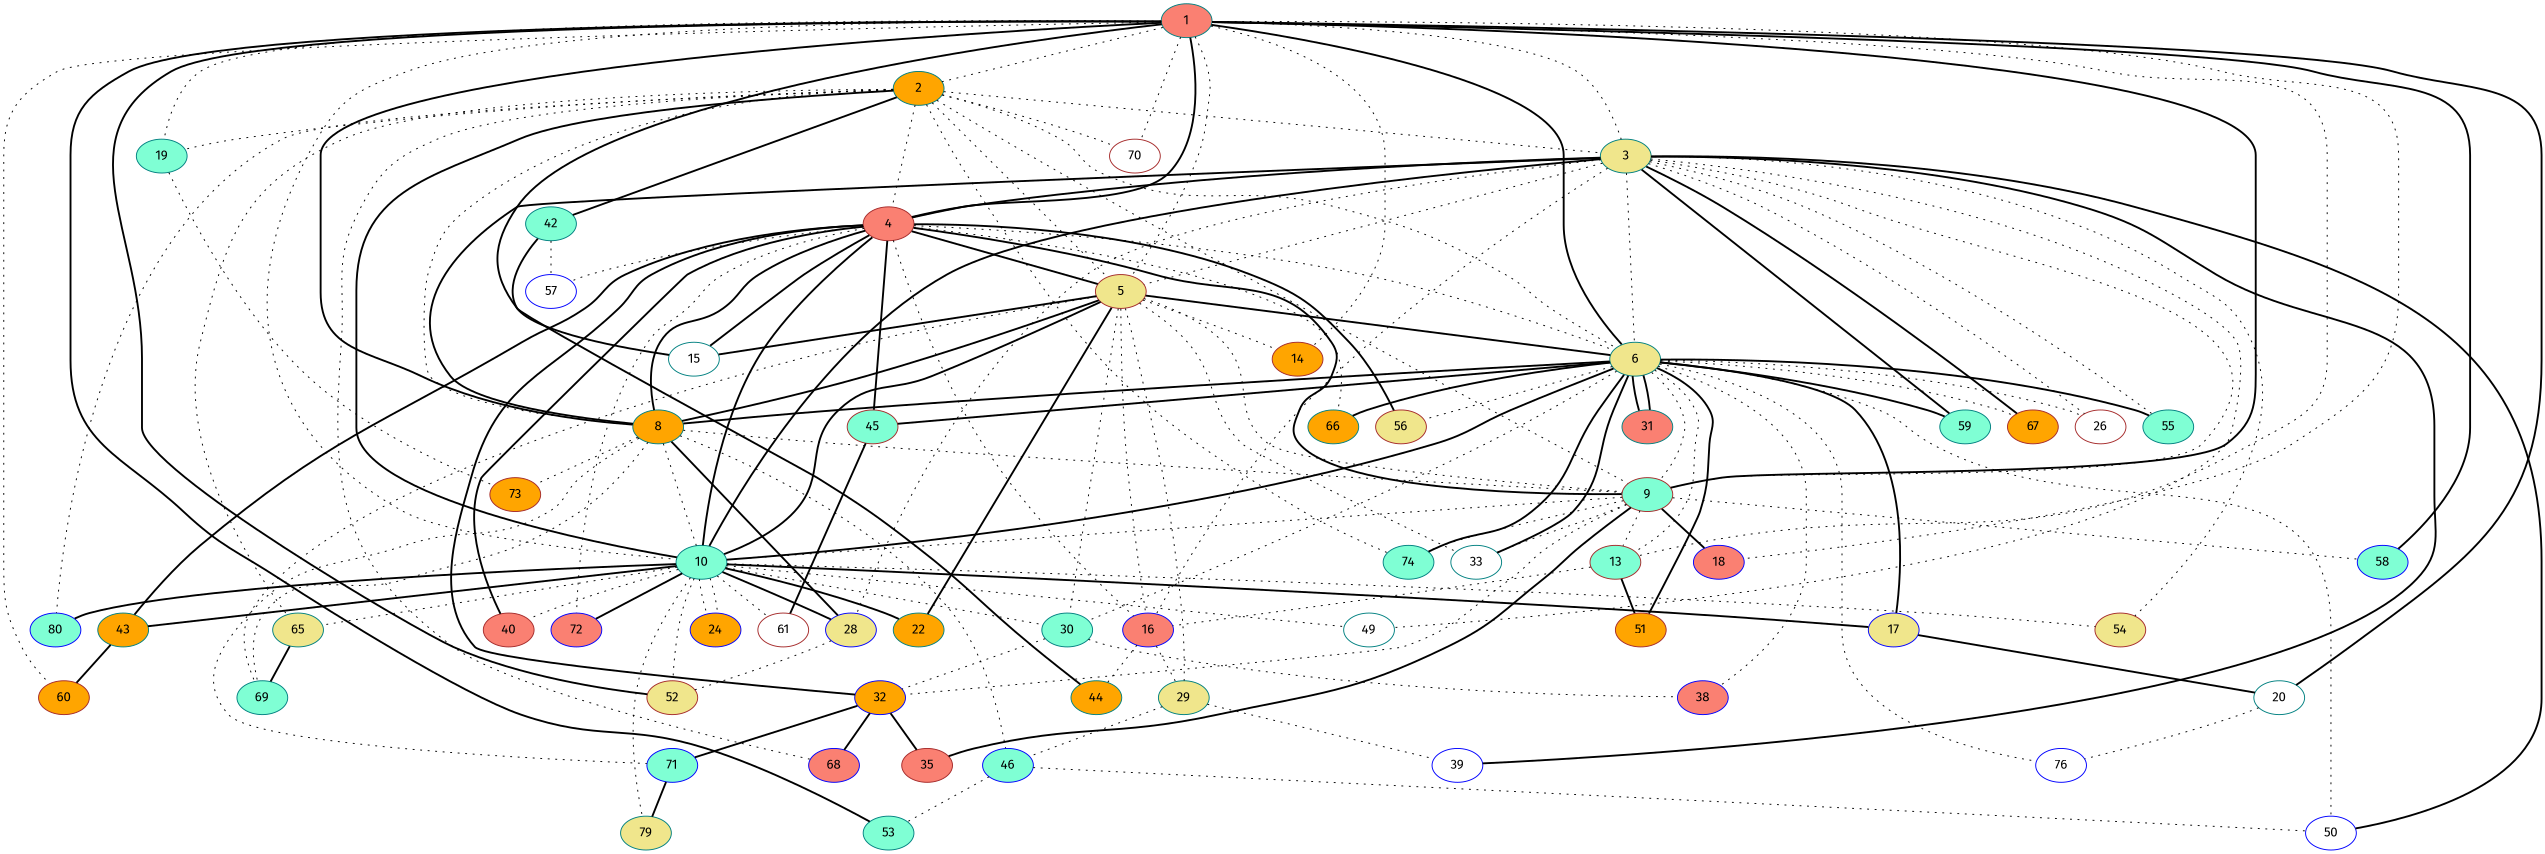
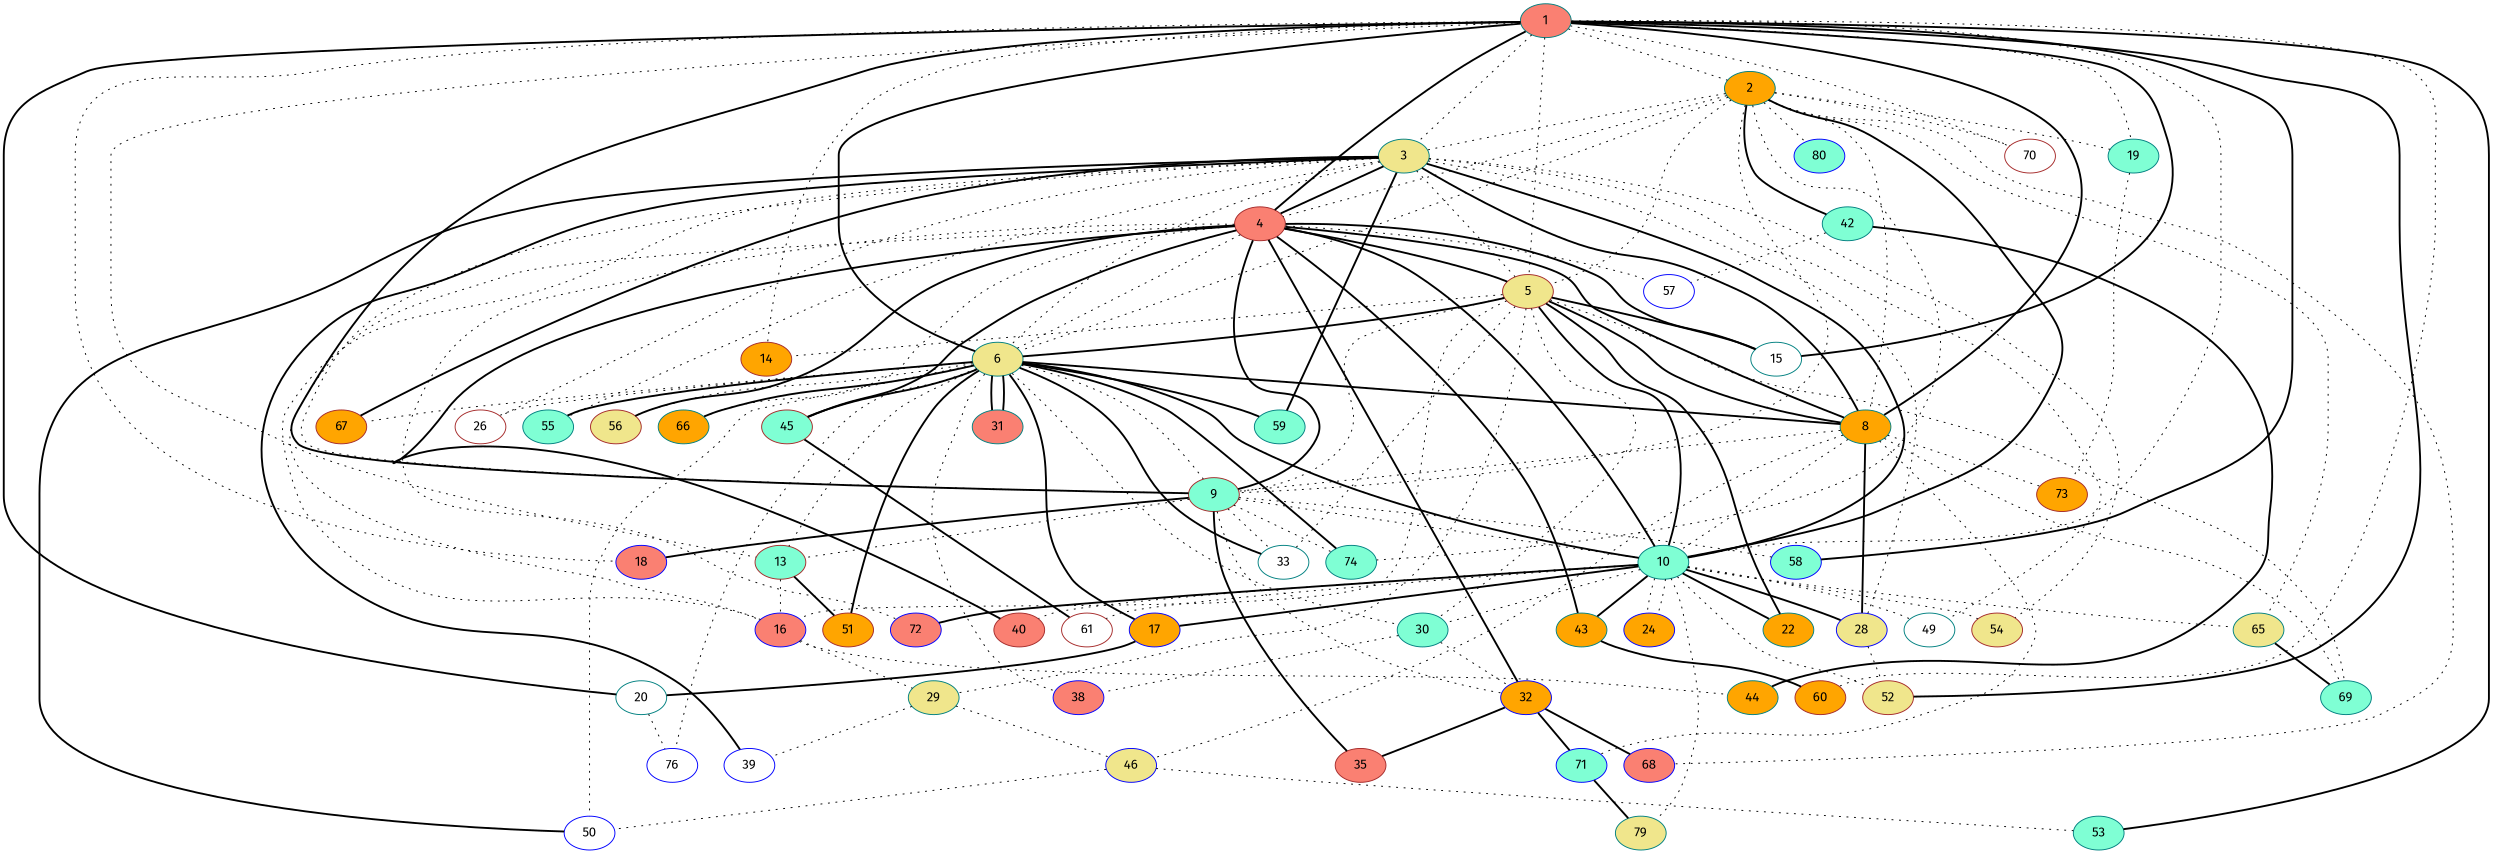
edge "10" -- "80": removed
node "17": fillcolor khaki -> orange
node "46": fillcolor aquamarine -> khaki
